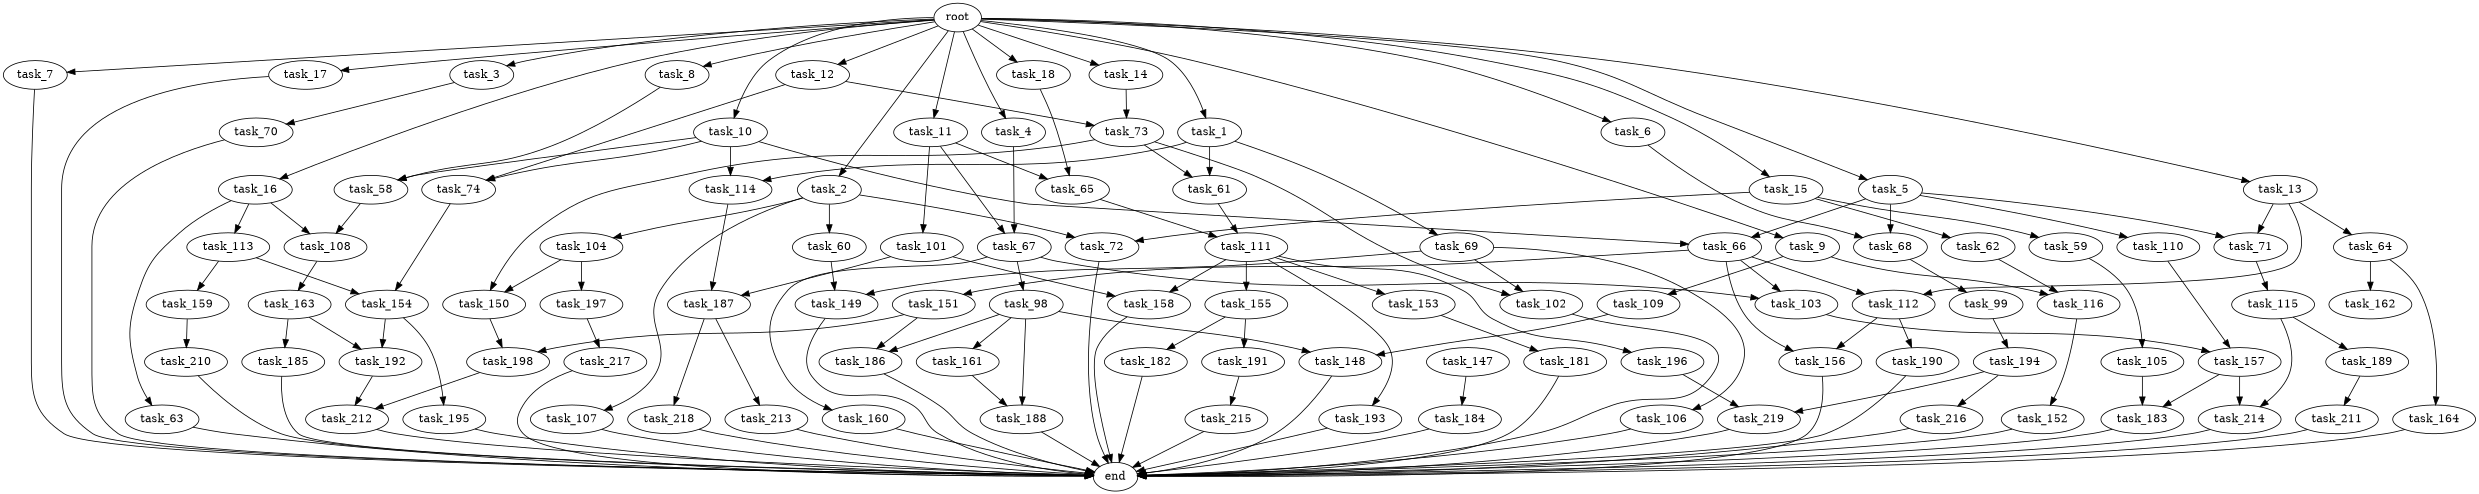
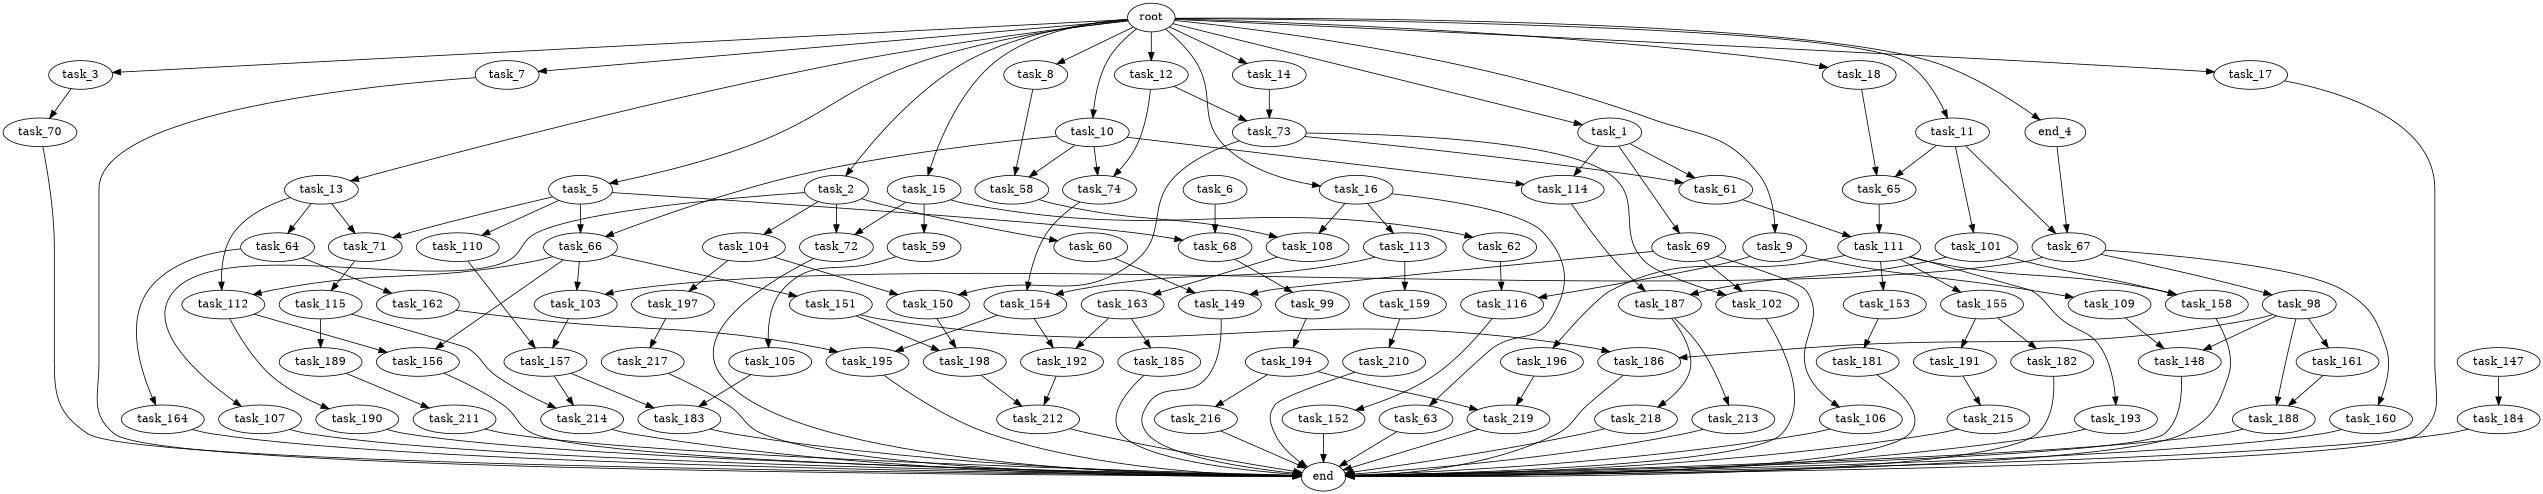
edge "root" -> "task_6": removed
node "task_4": label "task_4" -> "end_4"
edge "task_162" -> "task_195": added
